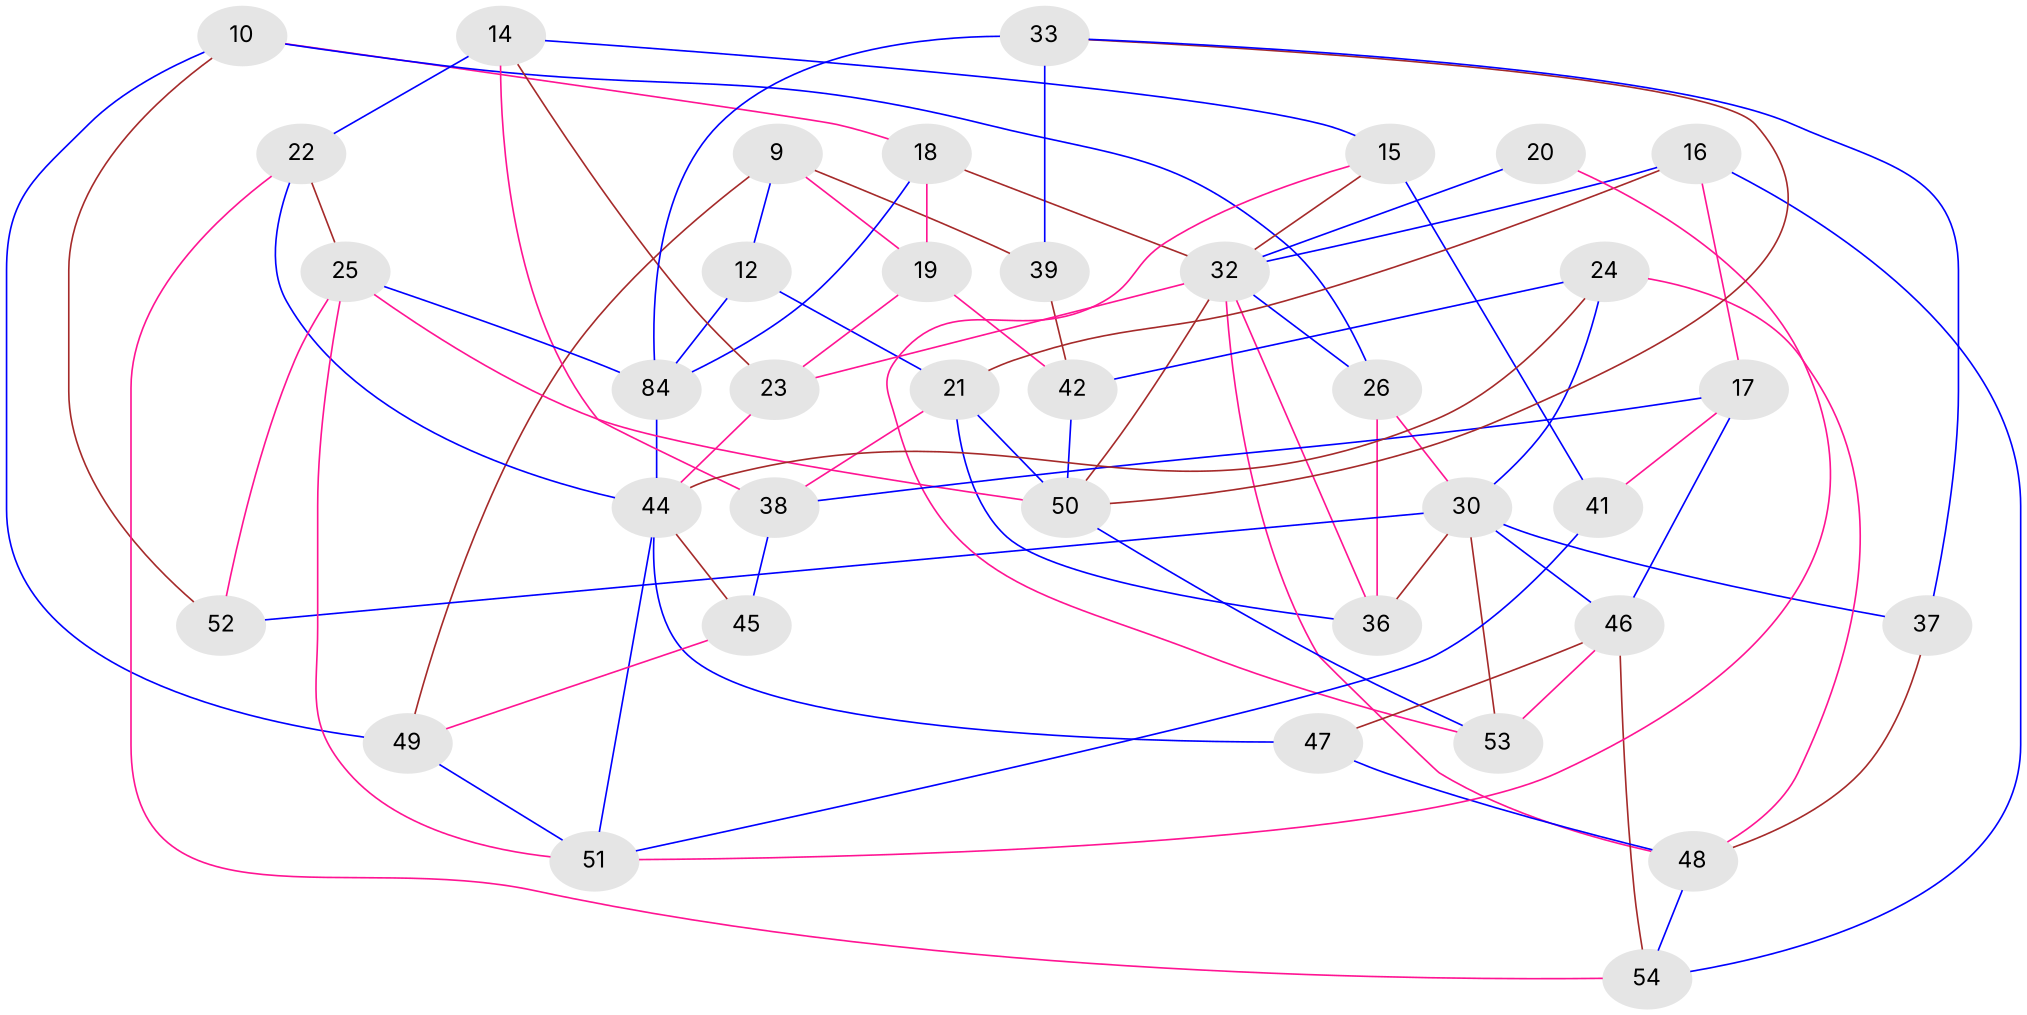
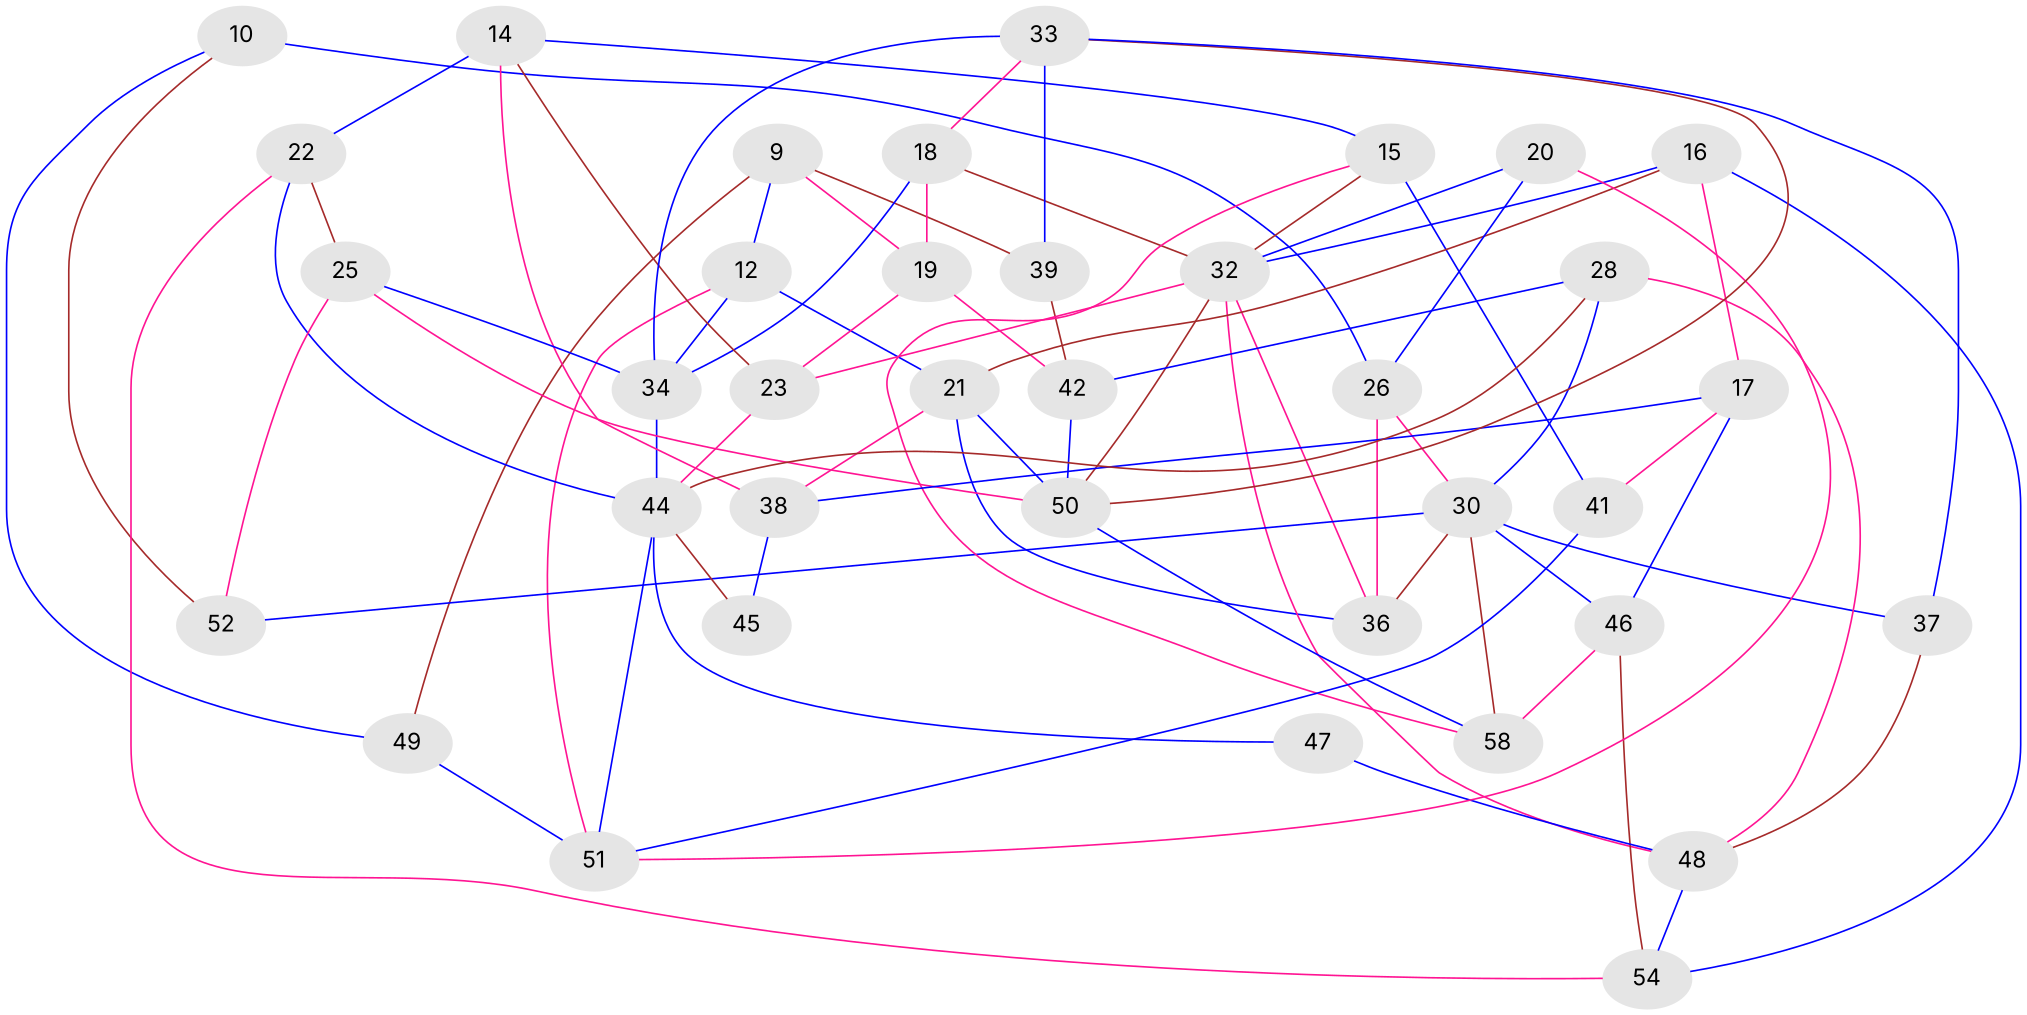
edge "10" -- "18": now "33" -- "18"
node "24": label "24" -> "28"
edge "32" -- "26": now "20" -- "26"
node "84": label "84" -> "34"
edge "25" -- "51": now "12" -- "51"
edge "45" -- "49": removed
edge "46" -- "47": removed
node "53": label "53" -> "58"
